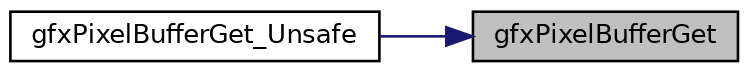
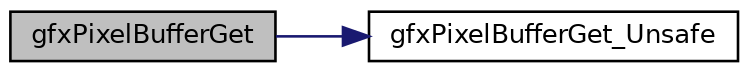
edge "gfxPixelBufferGet_Unsafe" -> "gfxPixelBufferGet": reversed
